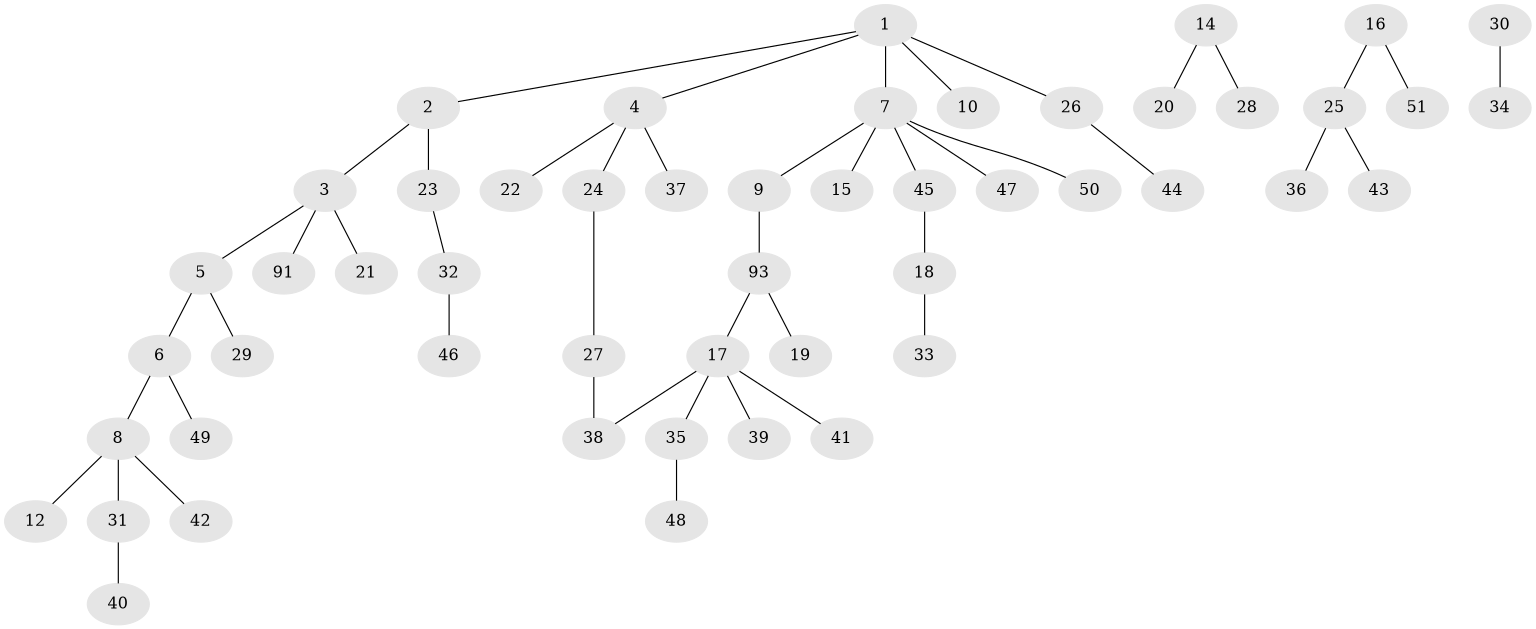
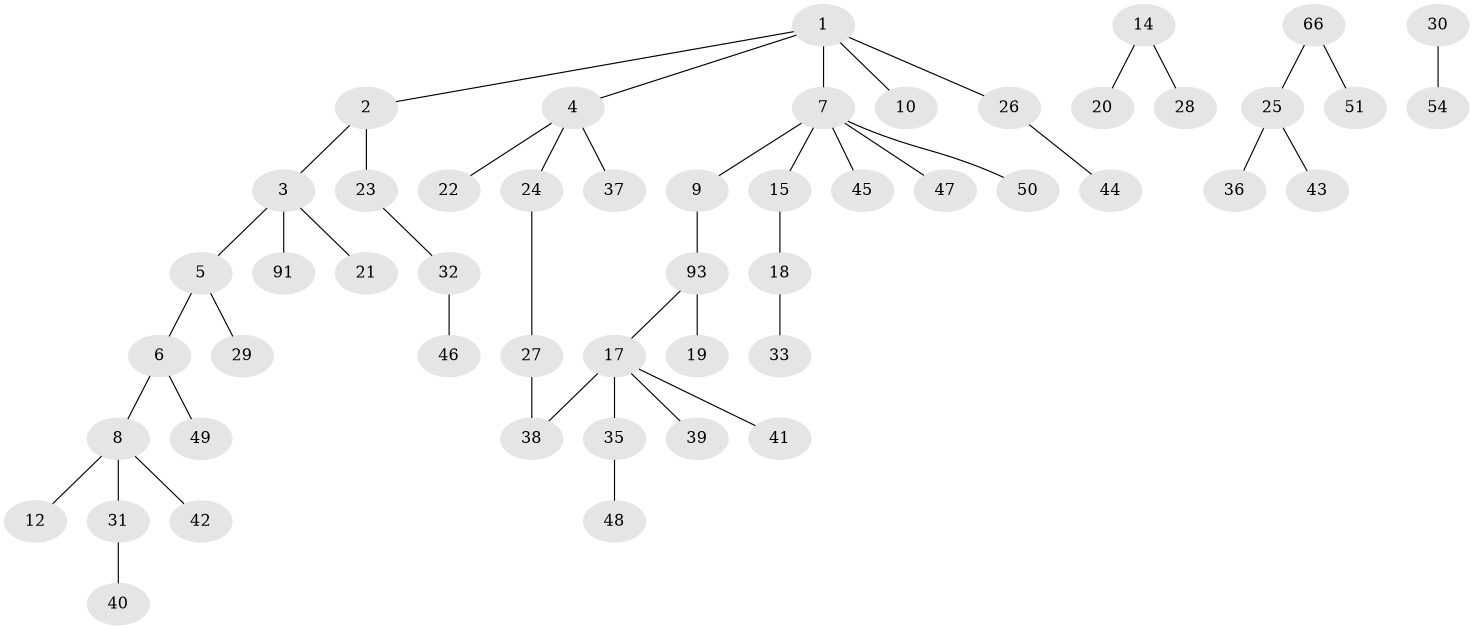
node "16": label "16" -> "66"
node "34": label "34" -> "54"
edge "45" -- "18": now "15" -- "18"
